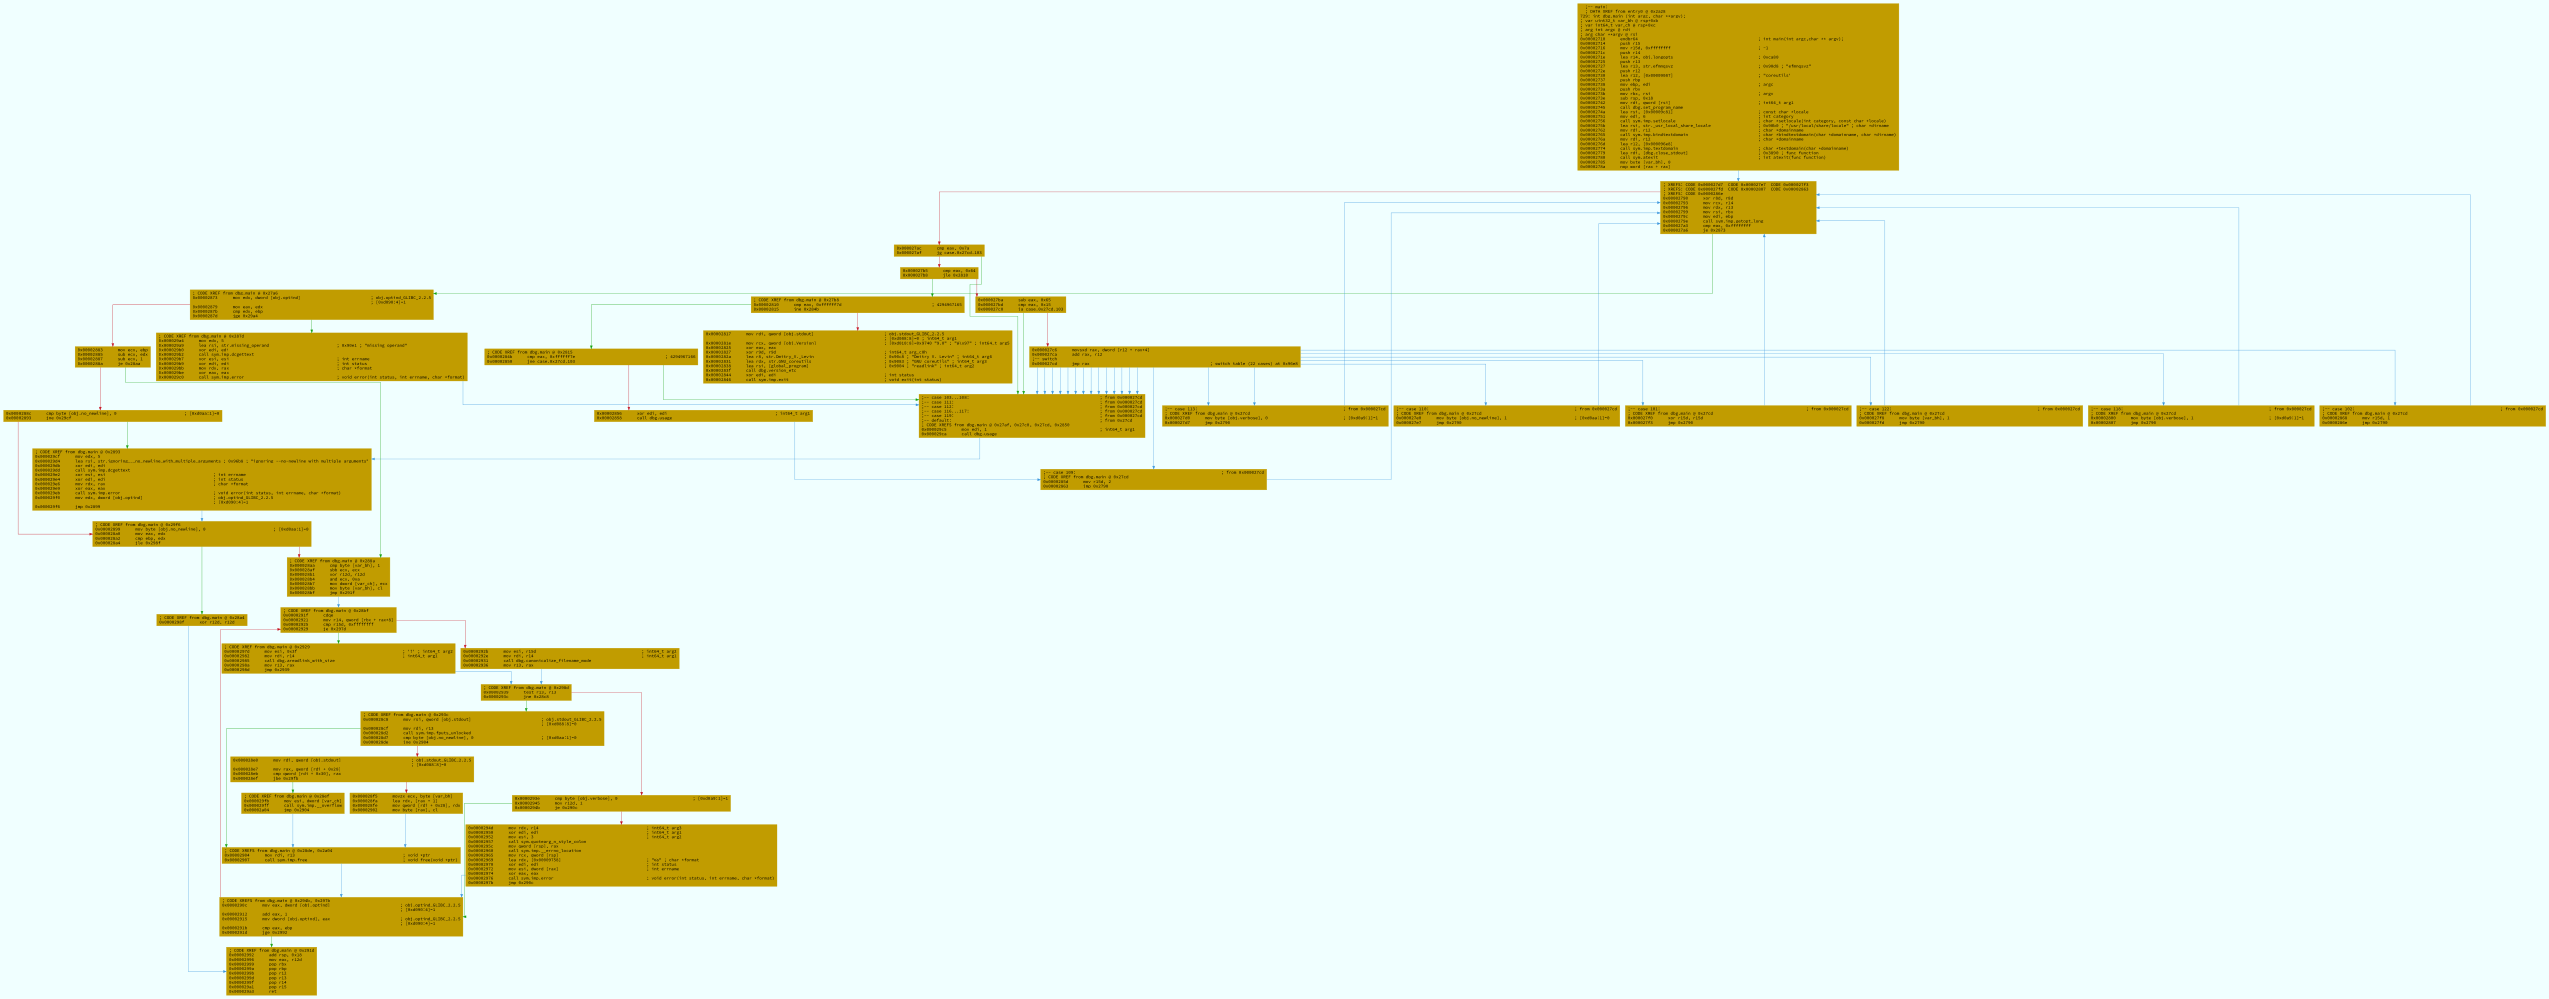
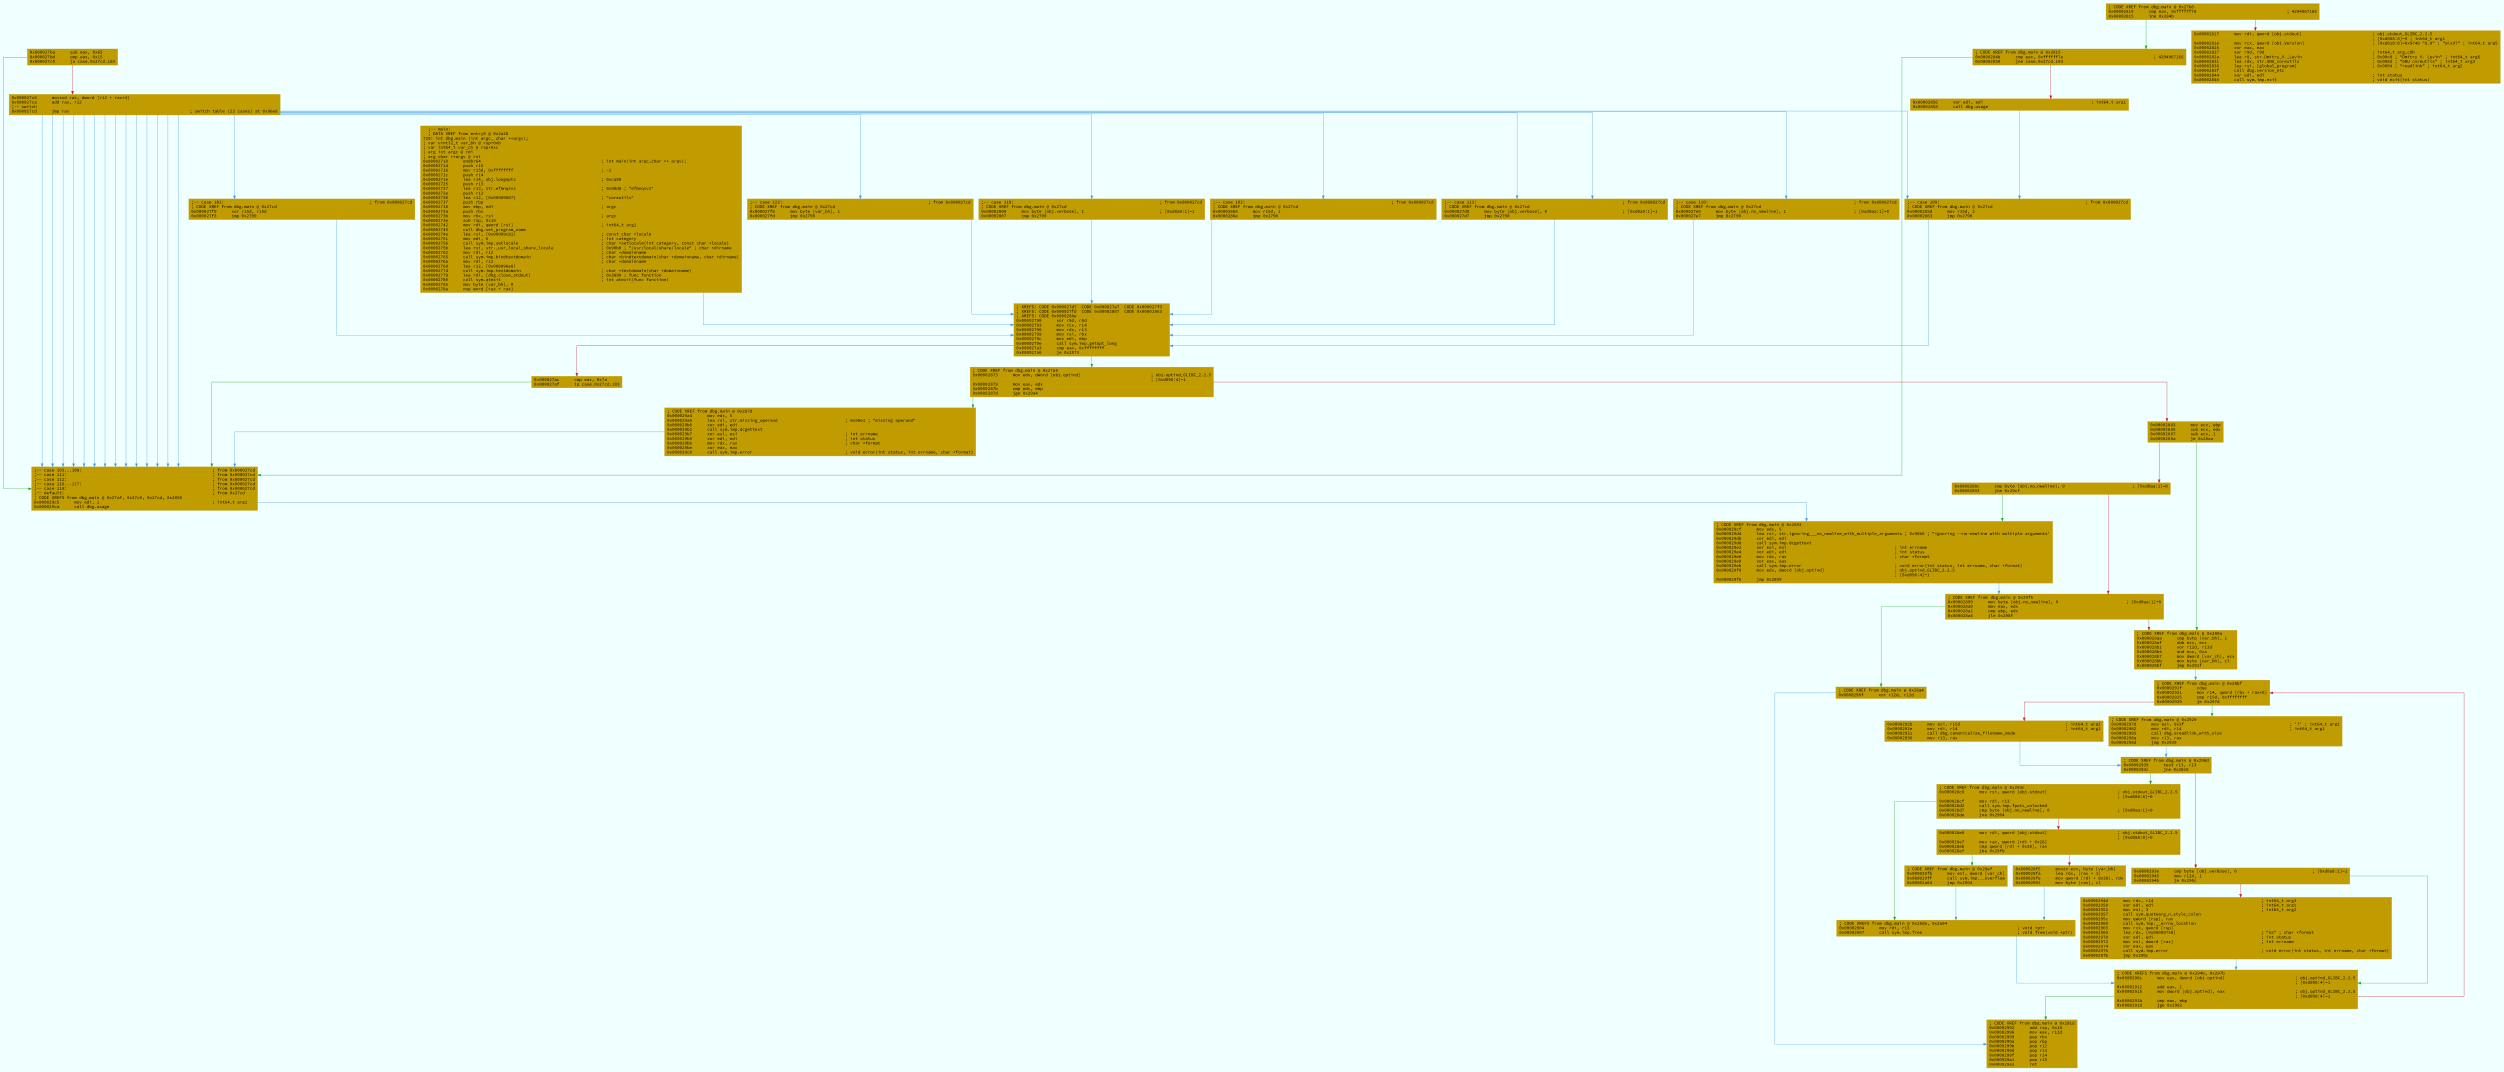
node "0x000027b5      cmp eax, 0x64 0x000027b8      jle 0x2810": removed
